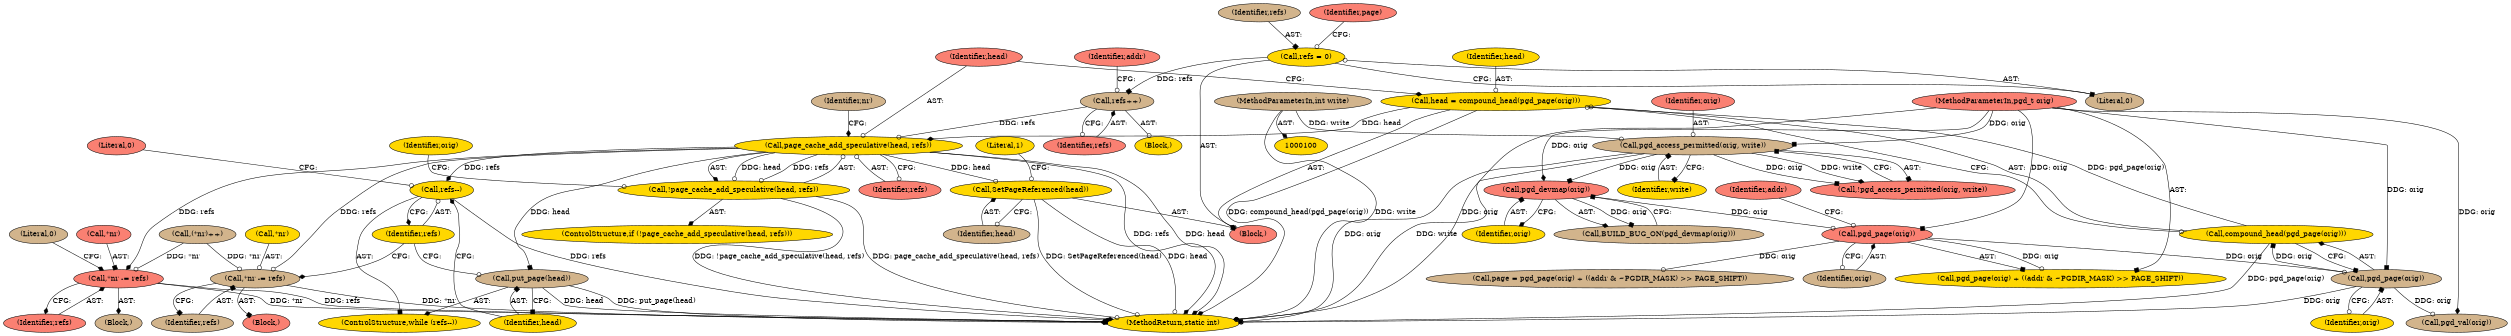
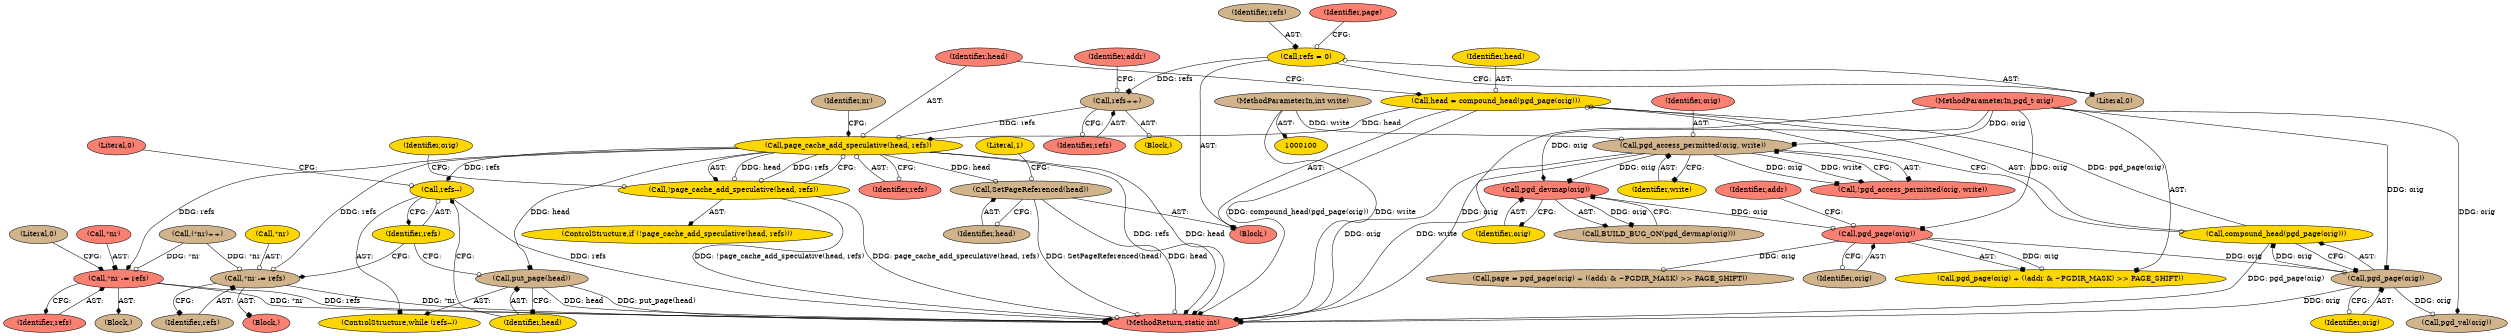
edge "(Call,!page_cache_add_speculative(head, refs))" -> "(Call,page_cache_add_speculative(head, refs))": label "AST: " -> "CFG: "
node "(Call,SetPageReferenced(head))": fillcolor gold -> tan
node "(MethodReturn,static int)": fillcolor gold -> salmon
